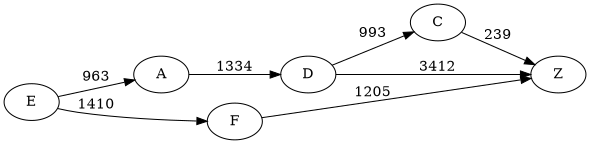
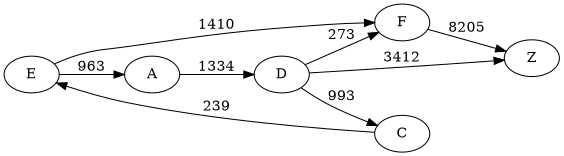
edge "C" -> "Z": now "C" -> "E"
edge "D" -> "F": added, label "273"
edge "F" -> "Z": label "1205" -> "8205"
